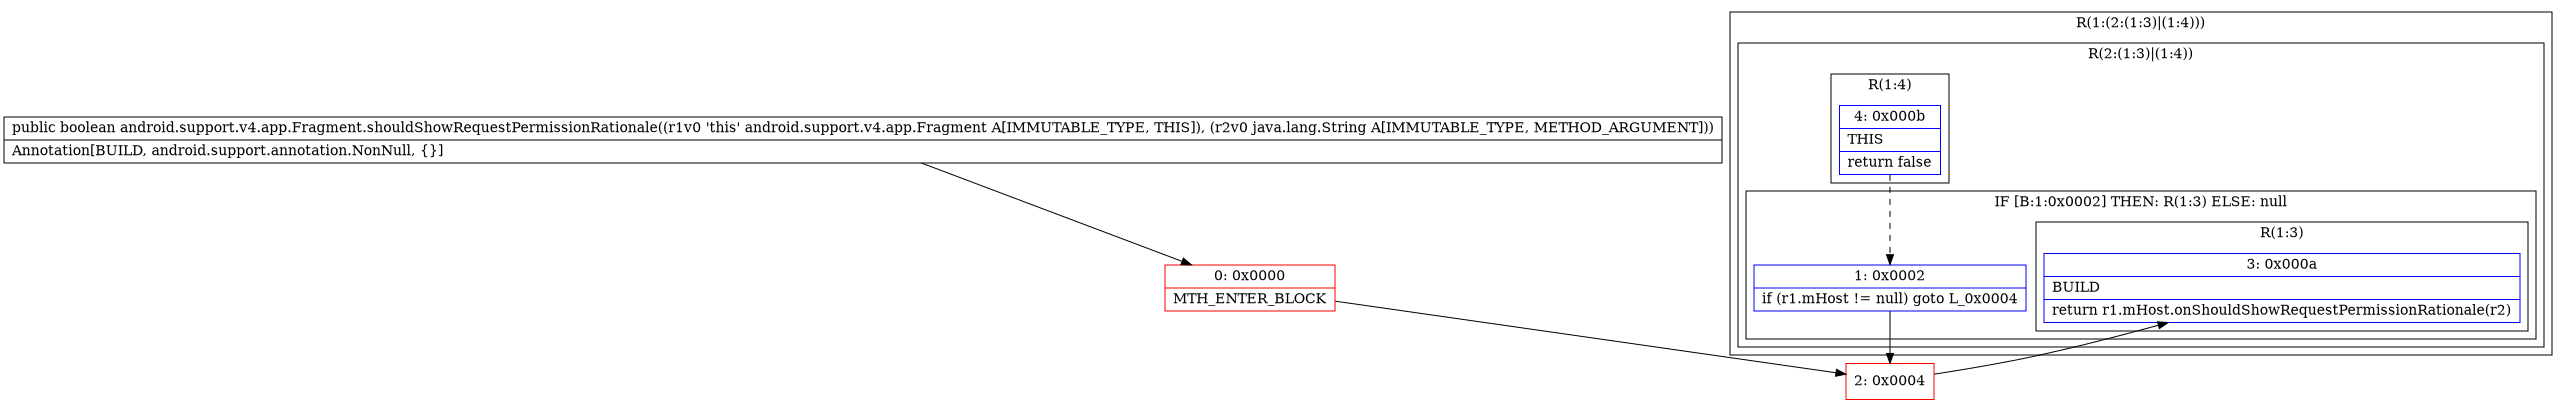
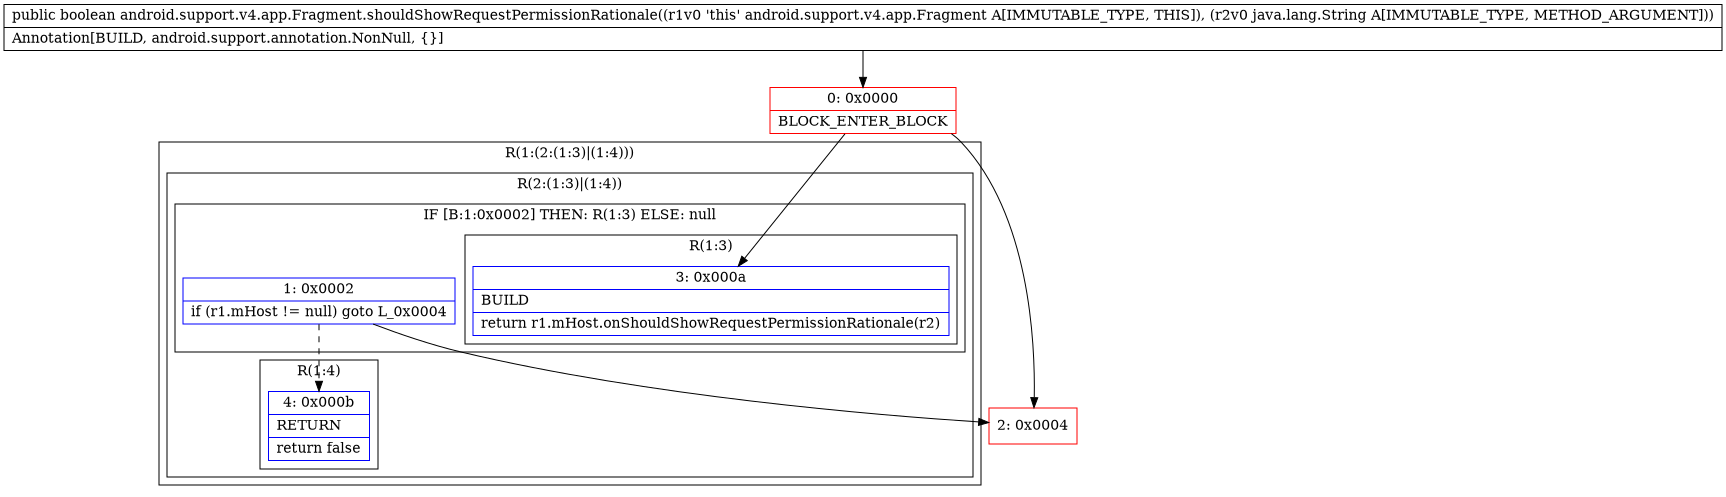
node "4: 0x000b": text "THIS" -> "RETURN"
edge "4: 0x000b" -> "1: 0x0002": reversed
node "0: 0x0000": text "MTH_ENTER_BLOCK" -> "BLOCK_ENTER_BLOCK"
edge "2: 0x0004" -> "3: 0x000a": now "0: 0x0000" -> "3: 0x000a"
